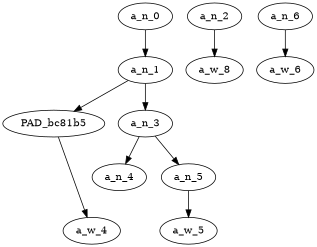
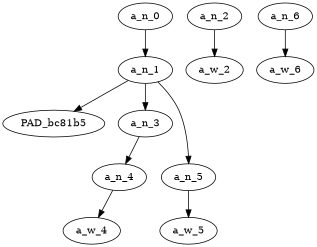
node "a_w_8": label "a_w_8" -> "a_w_2"
edge "a_n_3" -> "a_n_5": now "a_n_1" -> "a_n_5"
edge "PAD_bc81b5" -> "a_w_4": now "a_n_4" -> "a_w_4"
